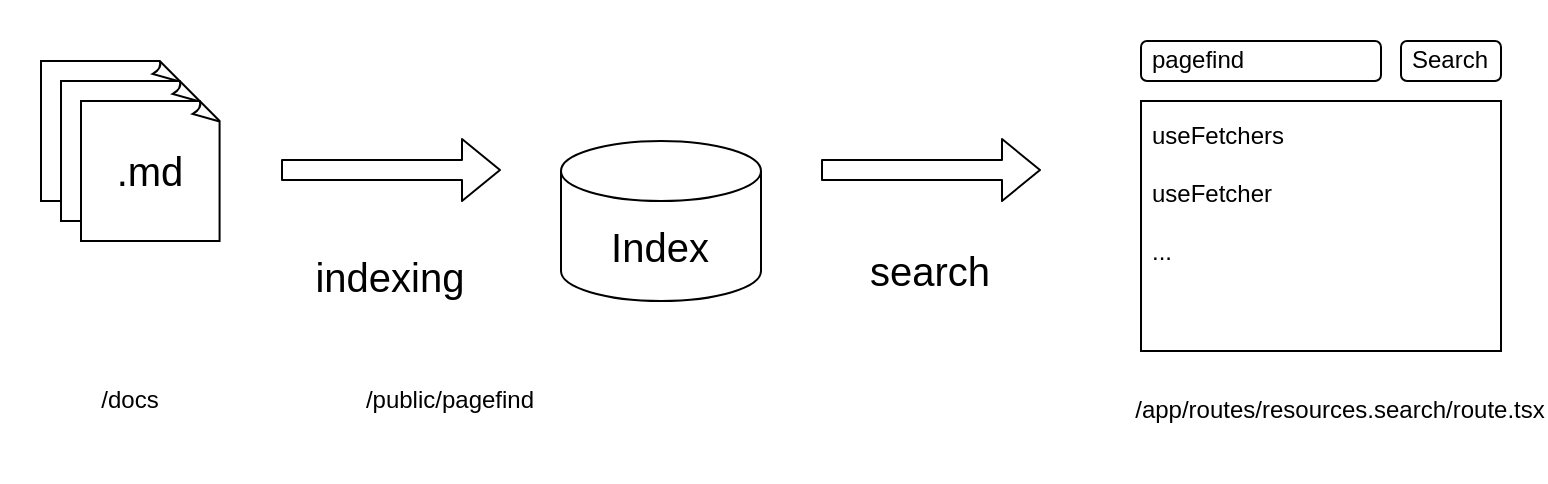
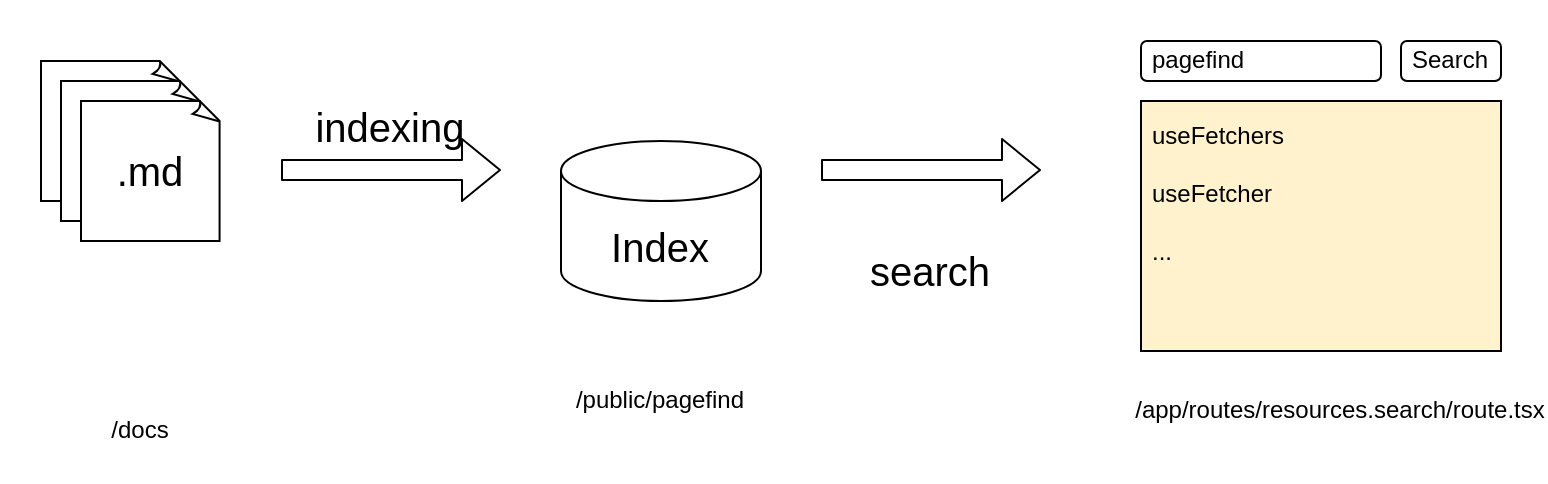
node "useFetchers useFetcher ...": fillcolor #ffffff -> #fff2cc
node "indexing": moved (391, 276) -> (391, 126)
node "/docs": moved (131, 401) -> (141, 431)
node "/public/pagefind": moved (451, 401) -> (661, 401)
